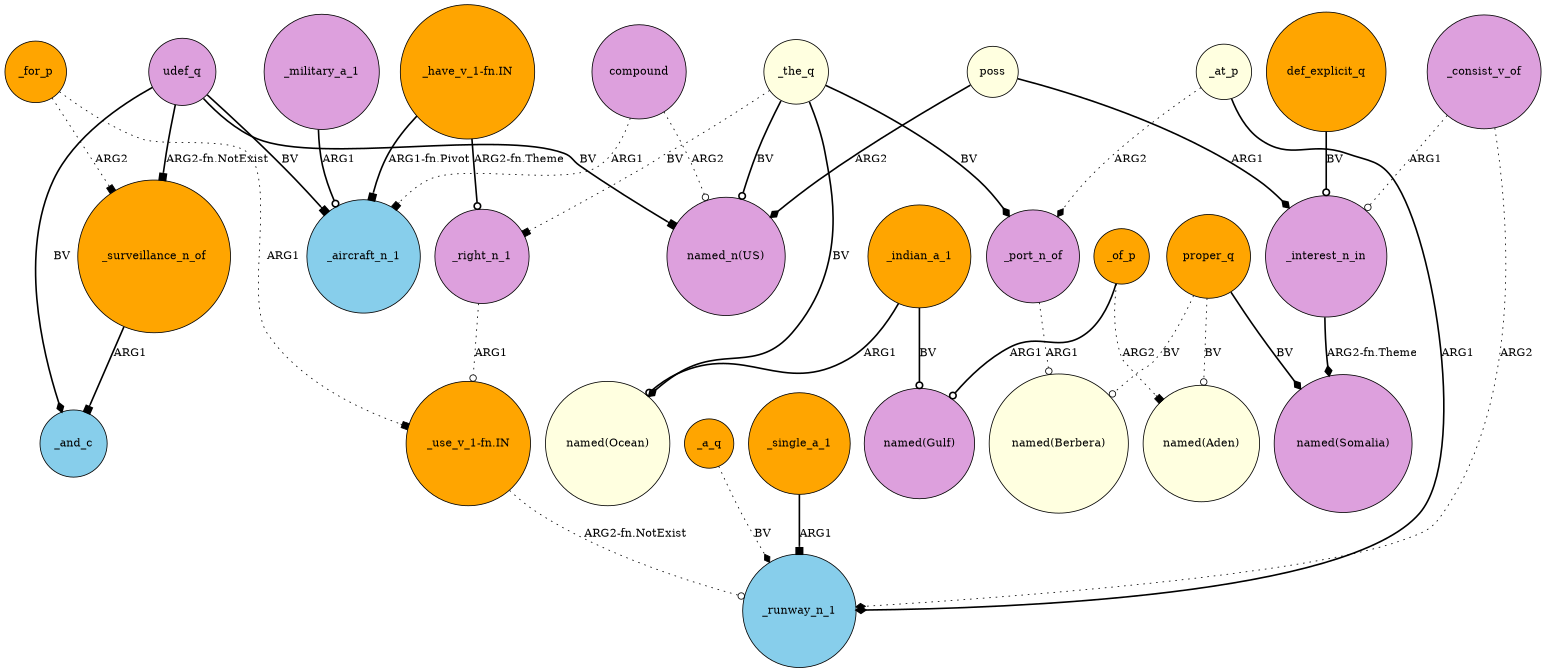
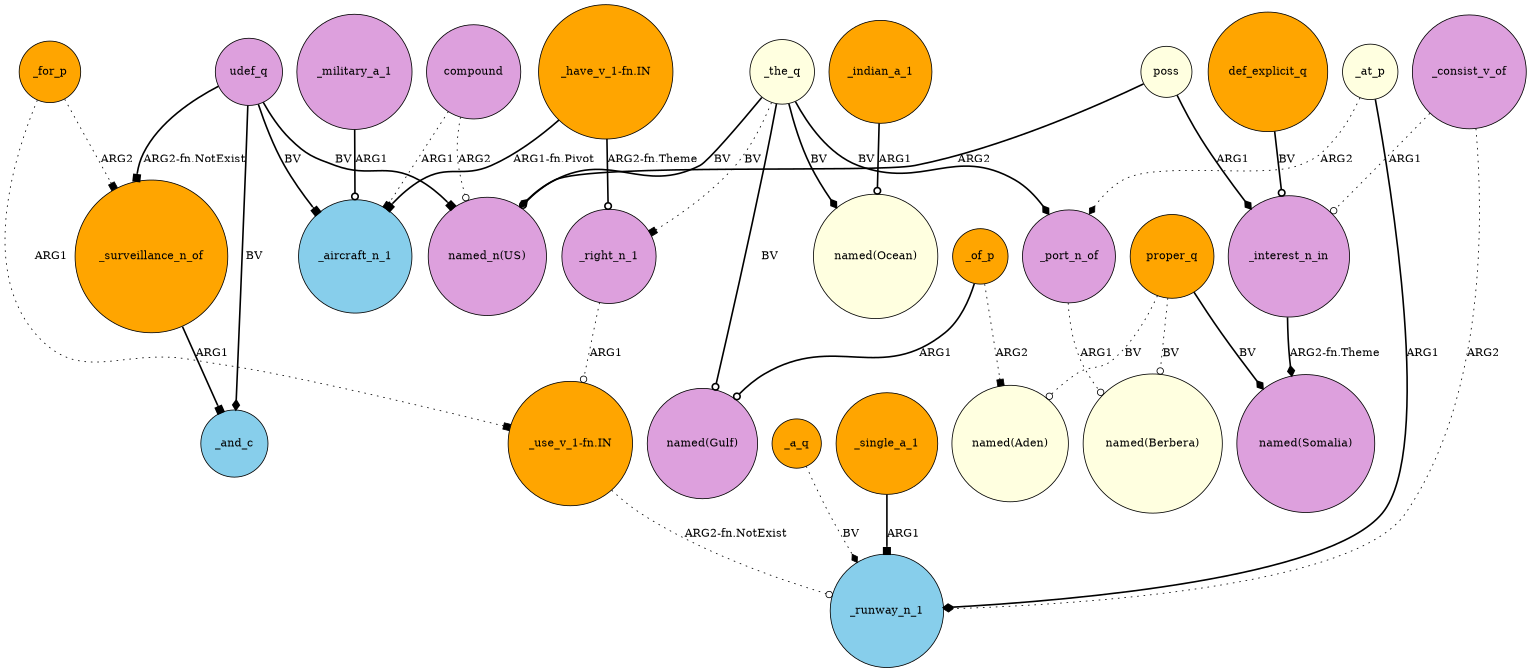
edge "_indian_a_1" -> "named(Gulf)": now "_the_q" -> "named(Gulf)"
